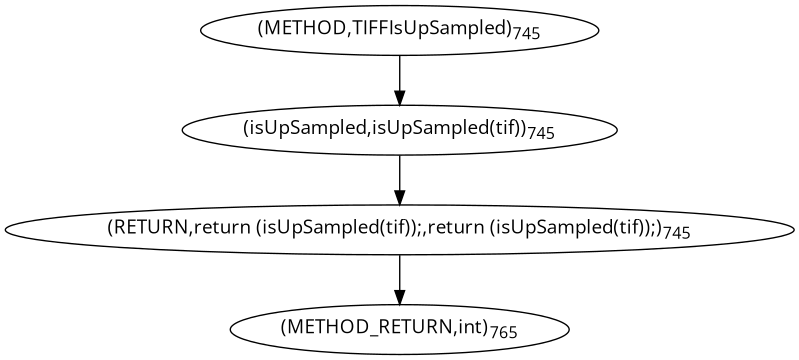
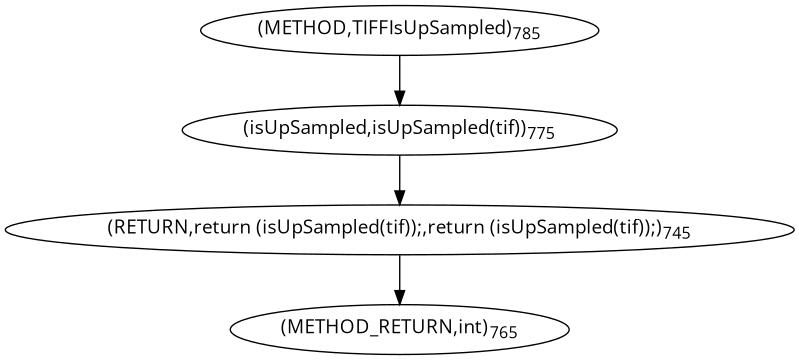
node "(METHOD,TIFFIsUpSampled)": text "745" -> "785"
node "(isUpSampled,isUpSampled(tif))": text "745" -> "775"
